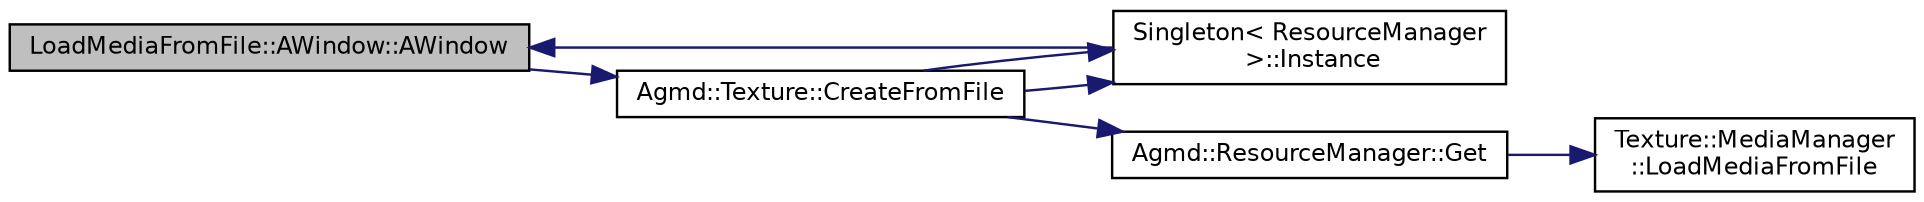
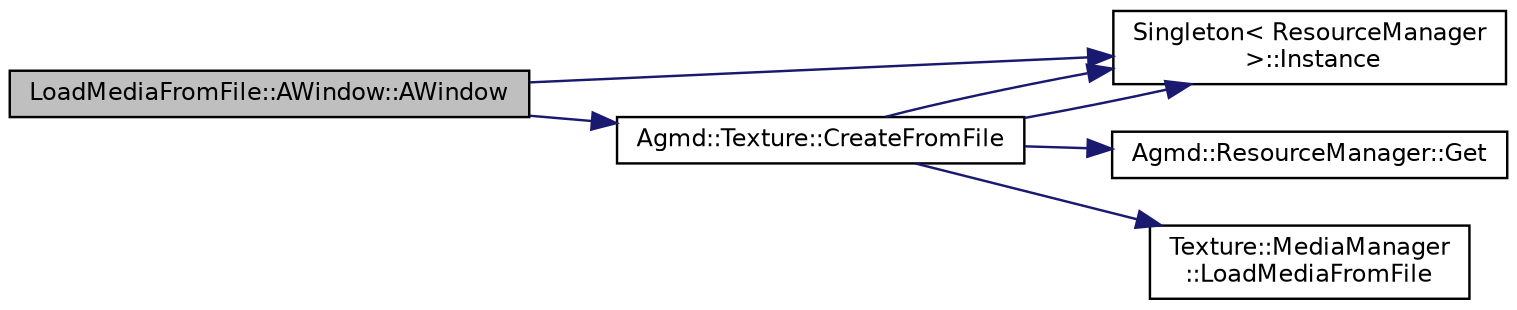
edge "Singleton< ResourceManager >::Instance" -> "LoadMediaFromFile::AWindow::AWindow": reversed
edge "Agmd::ResourceManager::Get" -> "Texture::MediaManager ::LoadMediaFromFile": now "Agmd::Texture::CreateFromFile" -> "Texture::MediaManager ::LoadMediaFromFile"
